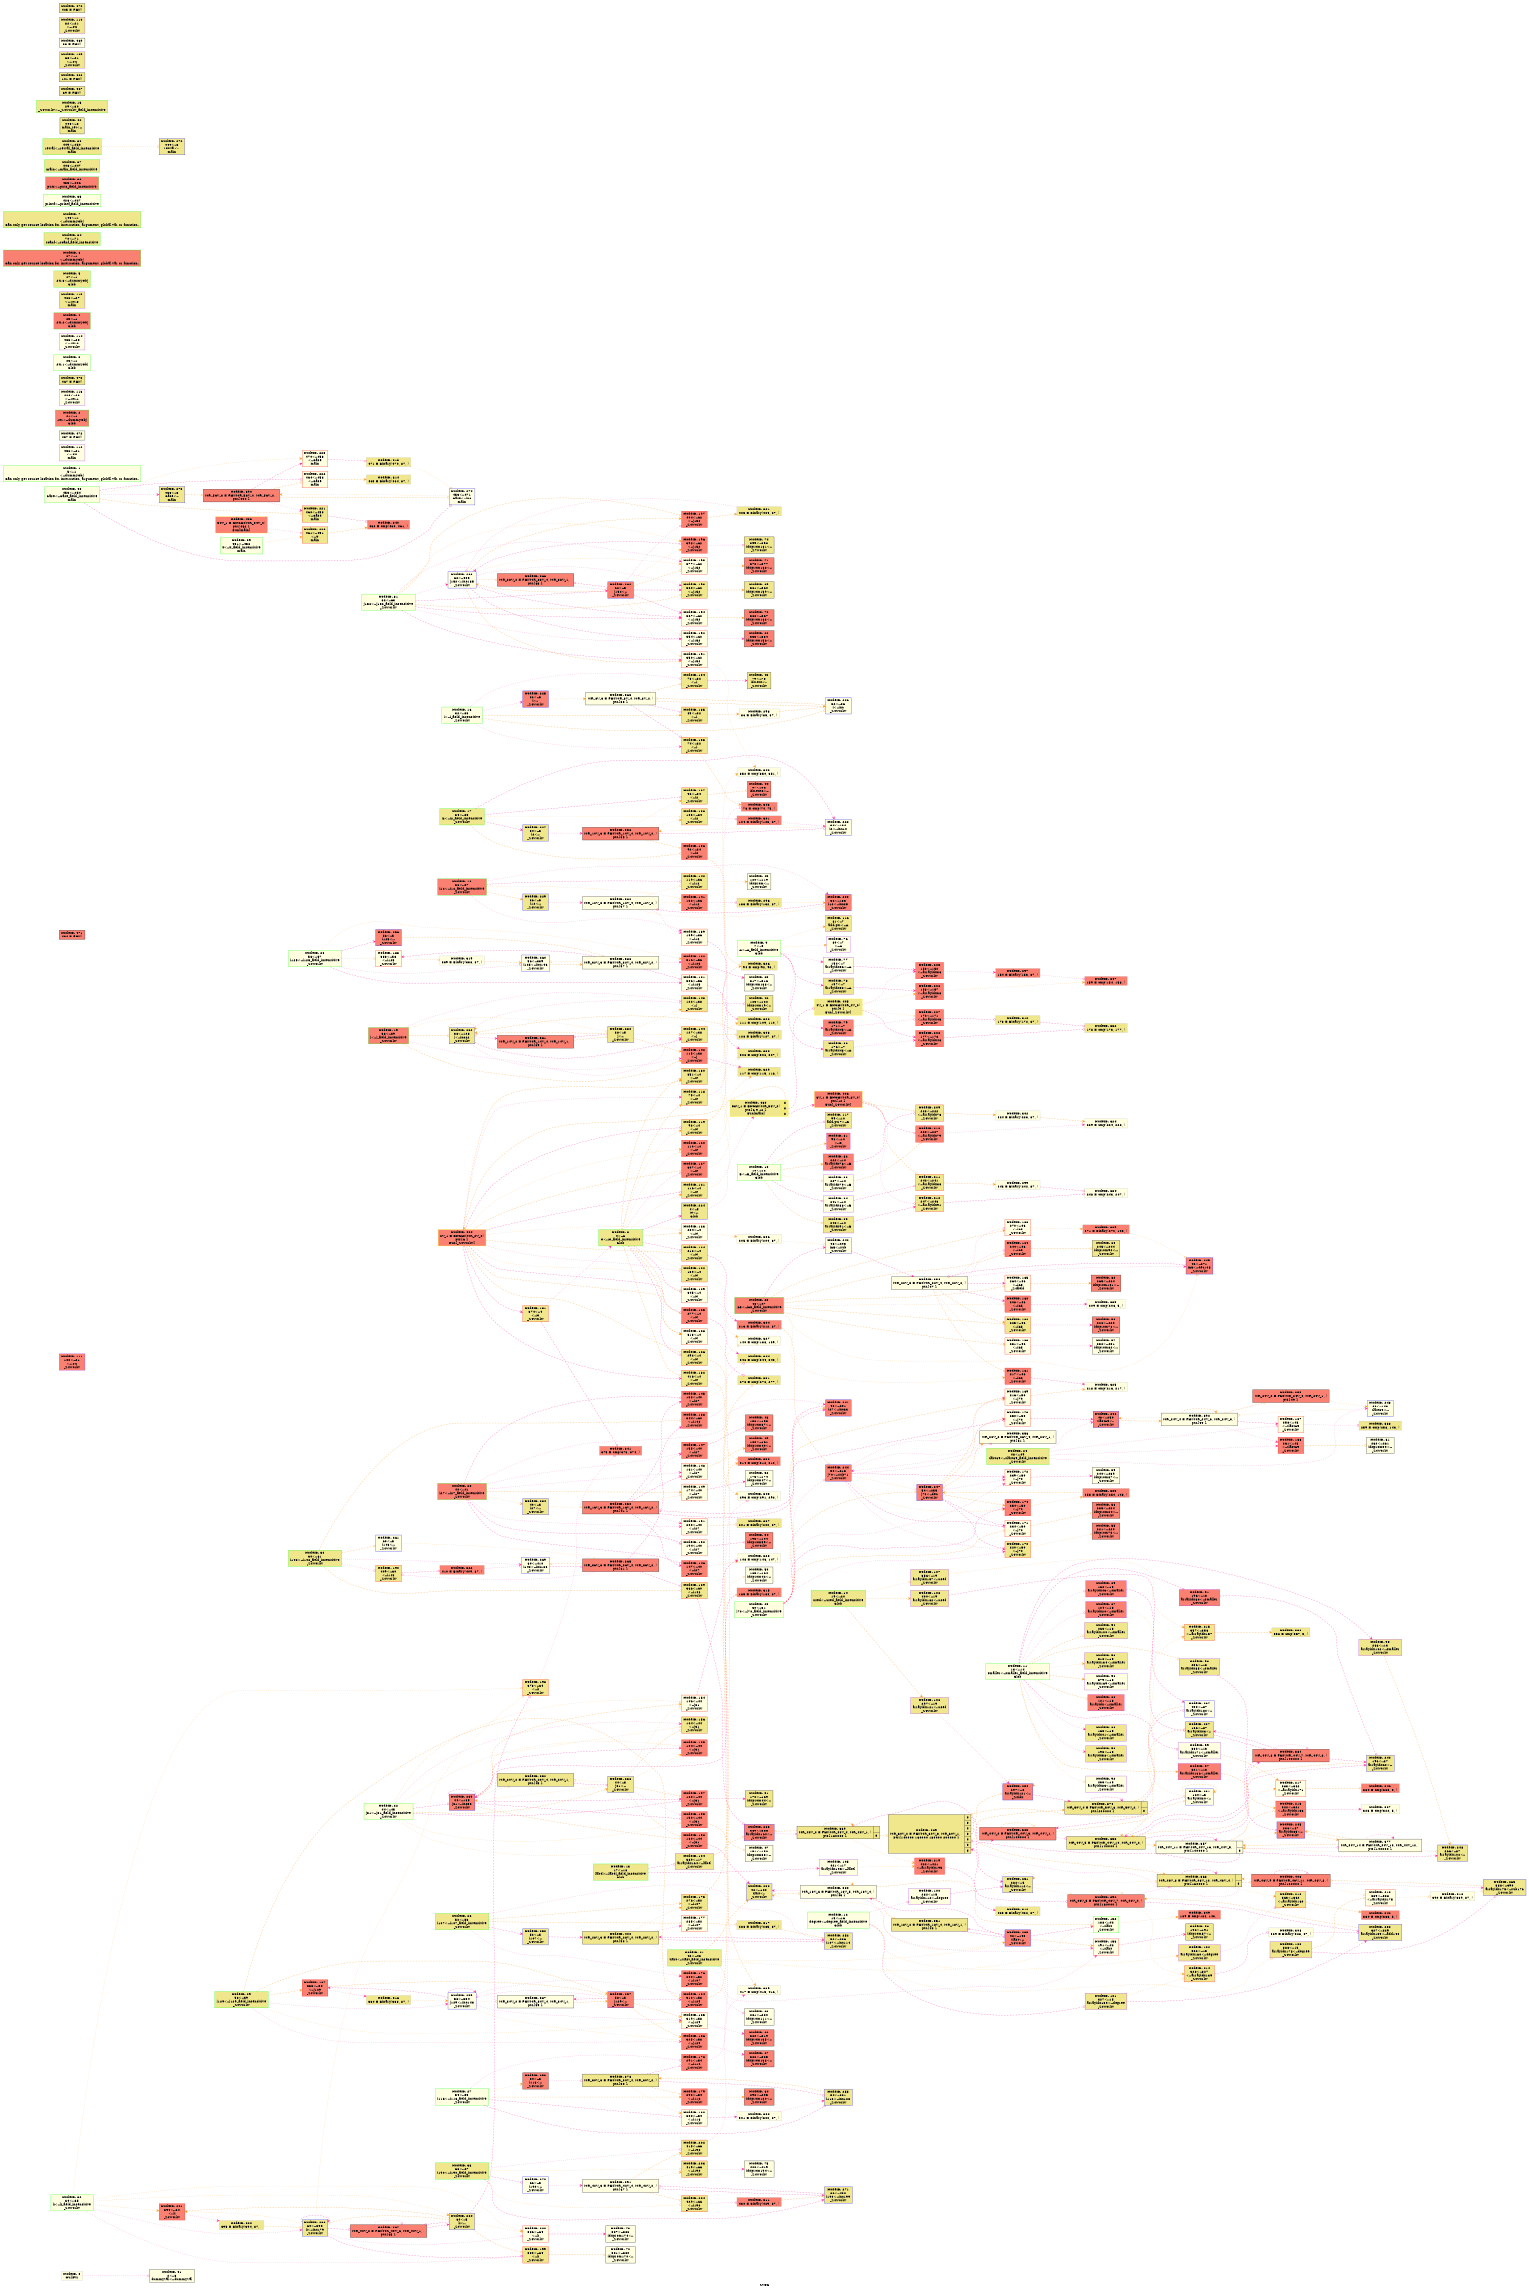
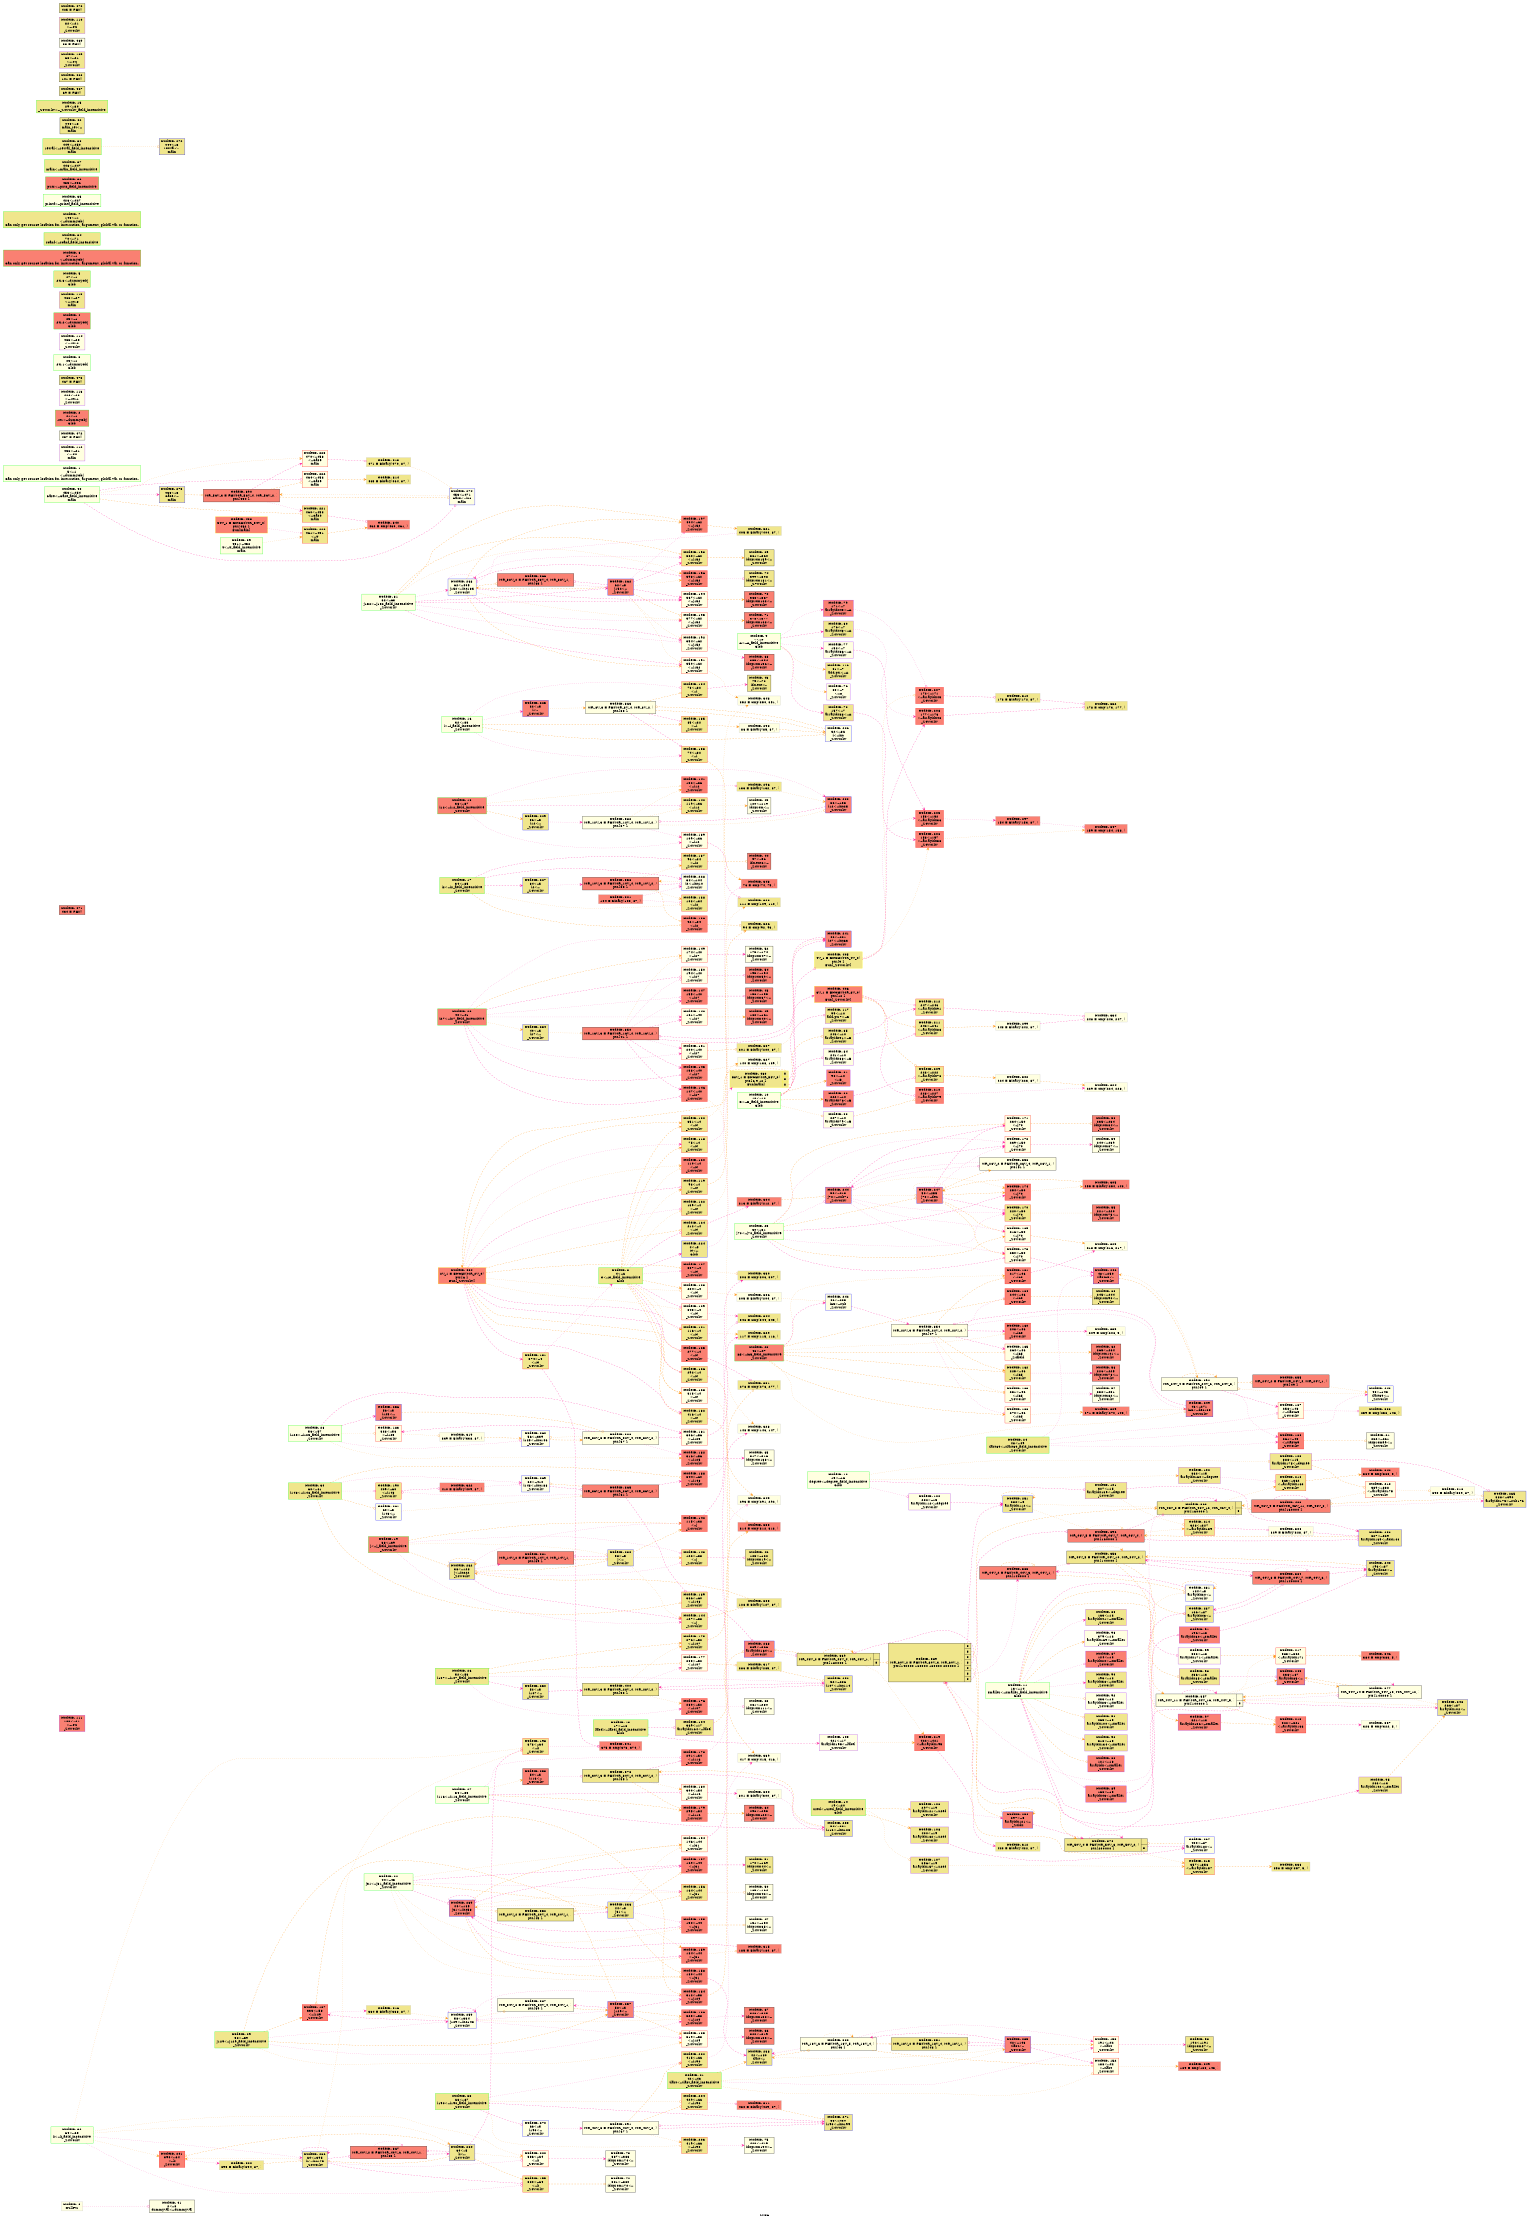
edge "NodeID: 138" -> "NodeID: 301": reversed
edge "NodeID: 396" -> "NodeID: 368": style dotted -> dashed
node "NodeID: 152": color green -> red
